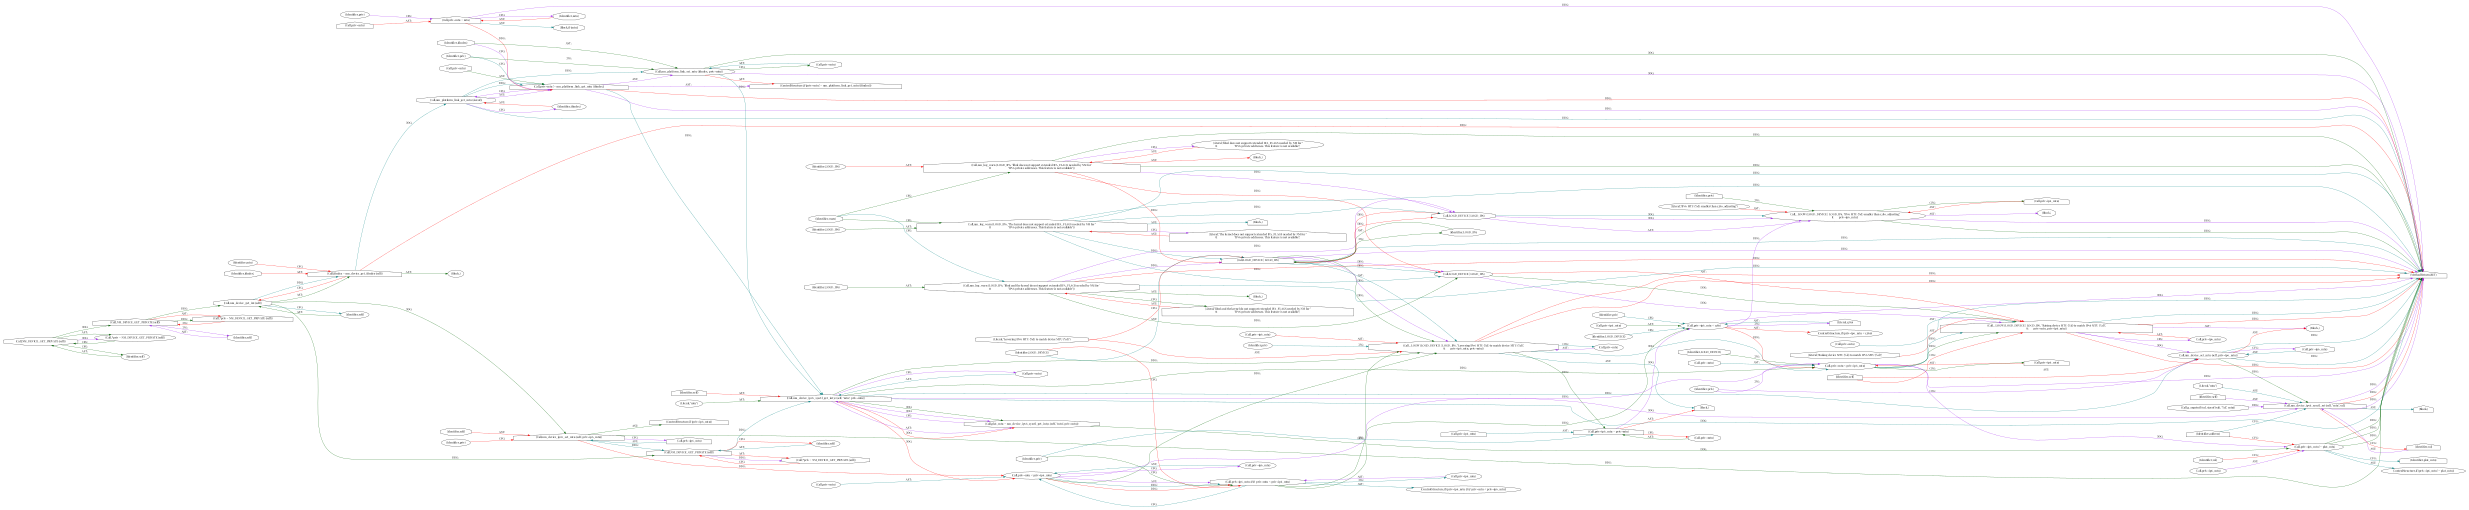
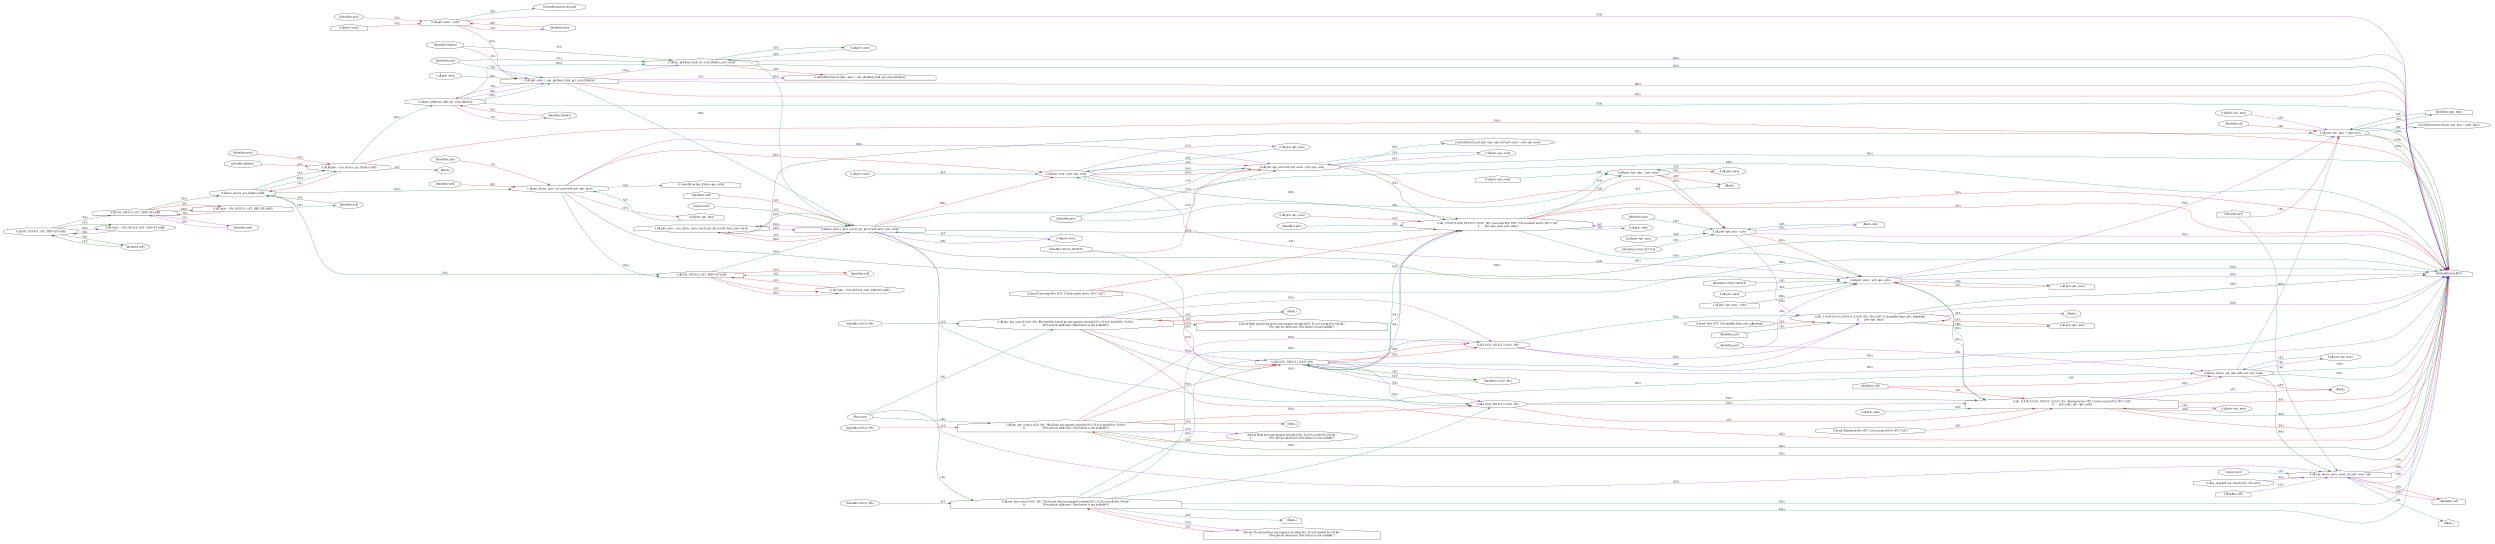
node "(Block,if (mtu))": label "(Block,if (mtu))" -> "(ControlStructure,if (mtu))"
node "(Call,nm_platform_link_set_mtu (ifindex, priv->mtu))": shape ellipse -> house
edge "(Call,priv->mtu != nm_platform_link_get_mtu (ifindex))" -> "(Call,nm_platform_link_set_mtu (ifindex, priv->mtu))": label "AST: " -> "DDG: "
node "(Call,nm_platform_link_get_mtu (sizeof))": label "(Call,nm_platform_link_get_mtu (sizeof))" -> "(Call,nm_platform_link_get_mtu (ifindex))"
edge "(Identifier,plat_mtu)" -> "(Call,priv->ip6_mtu != plat_mtu)": added, label "AST:"
edge "(Call,nm_device_ipv6_set_mtu (self, priv->ip6_mtu))" -> "(Call,priv->ip6_mtu && priv->mtu < priv->ip6_mtu)": added, label "DDG:"
edge "(Call,priv->ip6_mtu && priv->mtu < priv->ip6_mtu)" -> "(MethodReturn,RET)": added, label "DDG:"
node "(Identifier,warn)": label "(Identifier,warn)" -> "(This,warn)"
edge "(Call,nm_device_set_mtu (self, priv->ip6_mtu))" -> "(Call,priv->ip6_mtu != plat_mtu)": added, label "DDG:"
node "(Call,ifindex = nm_device_get_ifindex (self))": shape house -> octagon
node "(Call,nm_device_get_int (self))": label "(Call,nm_device_get_int (self))" -> "(Call,nm_device_get_ifindex (self))"
node "(Call,priv->ip6_mtu = 1280)": added
node "(Literal,1280)": label "(Literal,1280)" -> "(Block,1280)"
node "(Call,priv->ip6_mtu < 1280)": shape ellipse -> octagon
node "(ControlStructure,if (priv->ip6_mtu < 1280))": removed
edge "(Call,priv->ip6_mtu = priv->mtu)" -> "(Call,priv->ip6_mtu < 1280)": color purple -> darkgreen
edge "(Call,priv->ip6_mtu && priv->mtu < priv->ip6_mtu)" -> "(Call,priv->ip6_mtu < 1280)": color darkgreen -> red
edge "(Call,nm_device_ipv6_set_mtu (self, priv->ip6_mtu))" -> "(ControlStructure,if (priv->ip6_mtu))": color darkgreen -> purple
node "(Call,priv->ip6_mtu = priv->mtu)": shape house -> octagon
node "(Identifier,address)": label "(Identifier,address)" -> "(Identifier,get)"
node "(Call,nm_device_ipv6_set_mtu (self, priv->ip6_mtu))": shape house -> octagon
